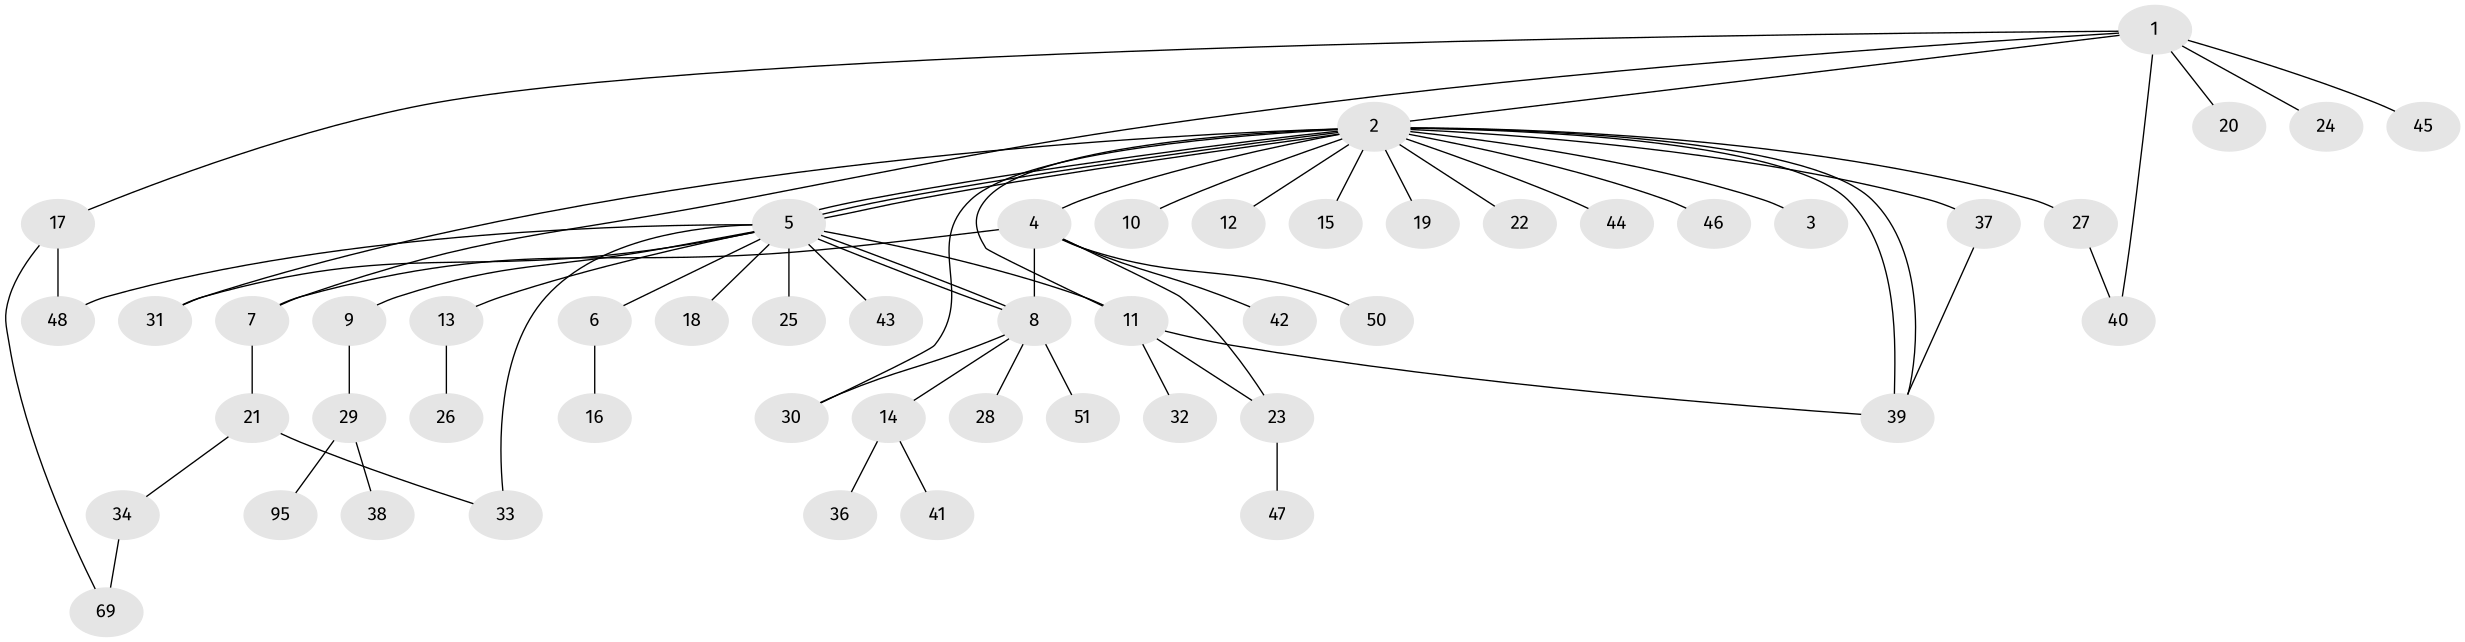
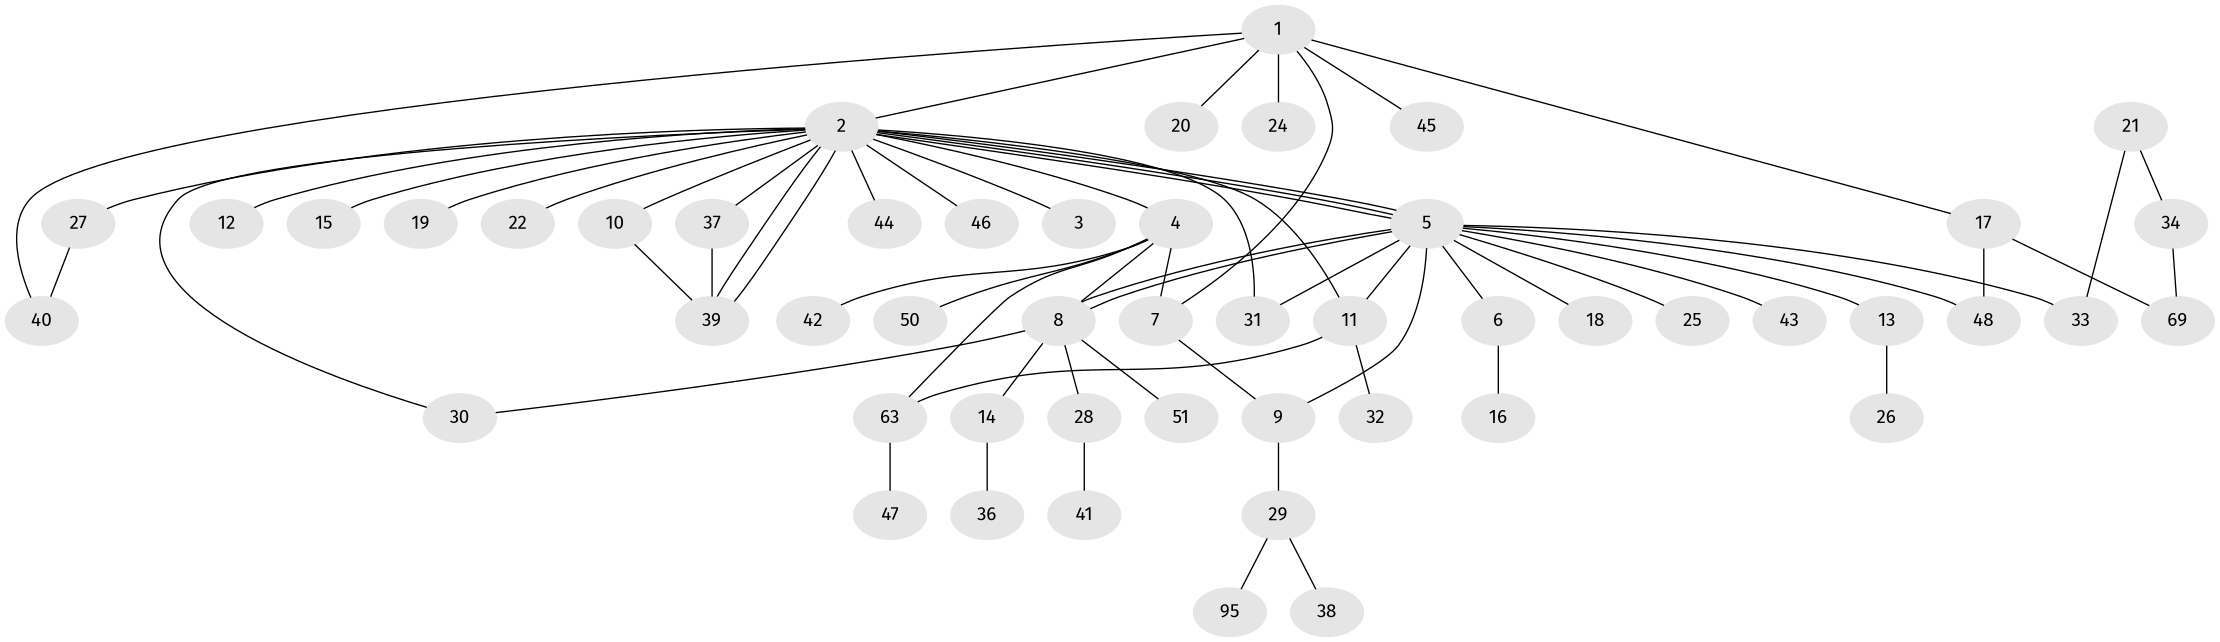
edge "7" -- "21": now "7" -- "9"
edge "11" -- "39": now "10" -- "39"
node "23": label "23" -> "63"
edge "14" -- "41": now "28" -- "41"
